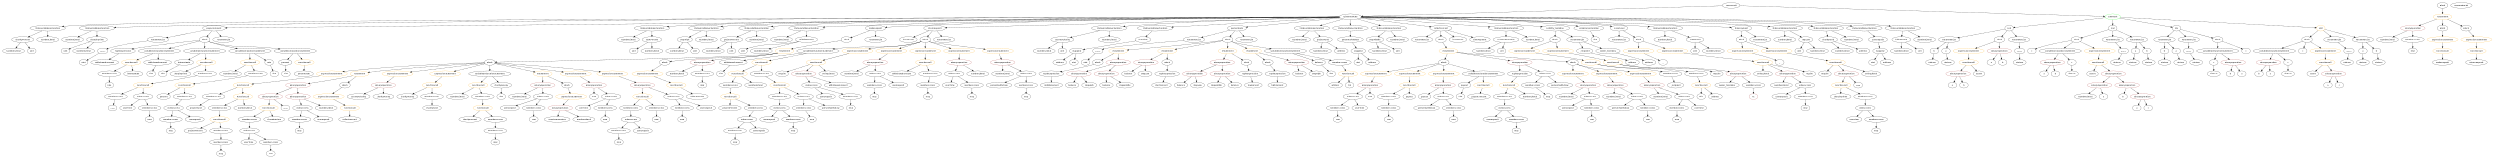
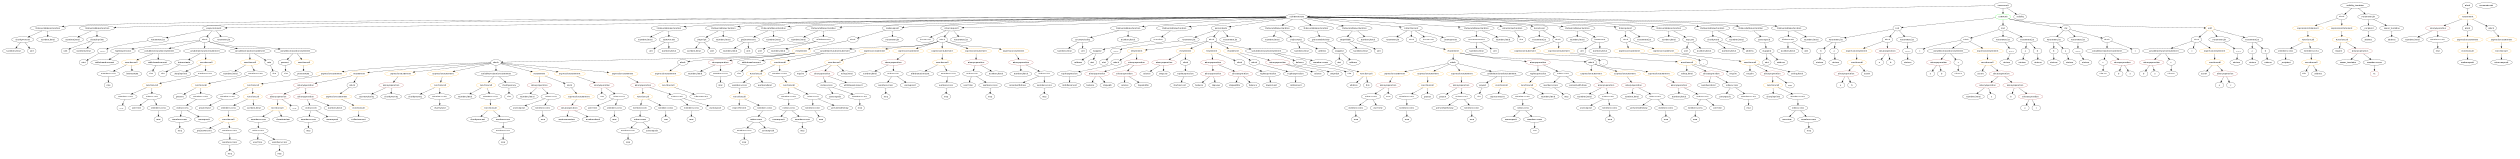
node "solidity": added
edge "X2interestRate" -> "solidity_txorigin6": removed
